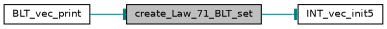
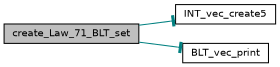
edge "BLT_vec_print" -> "create_Law_71_BLT_set": reversed
node "INT_vec_init5": label "INT_vec_init5" -> "INT_vec_create5"
